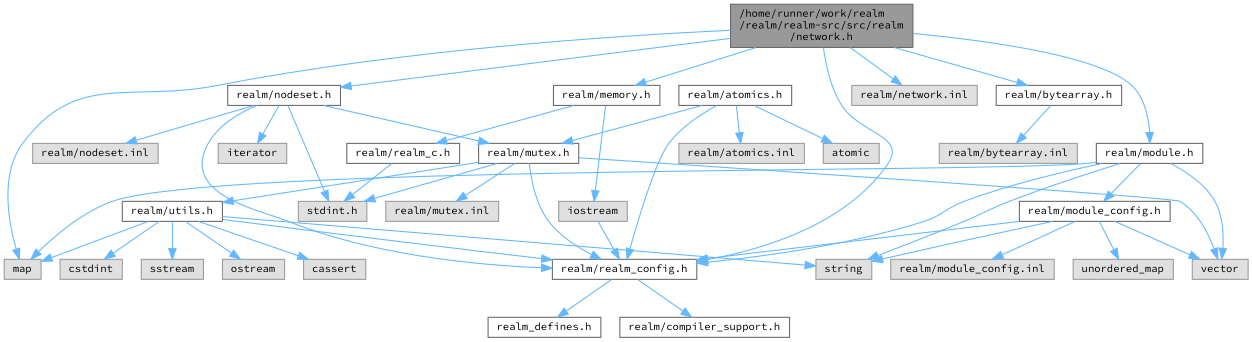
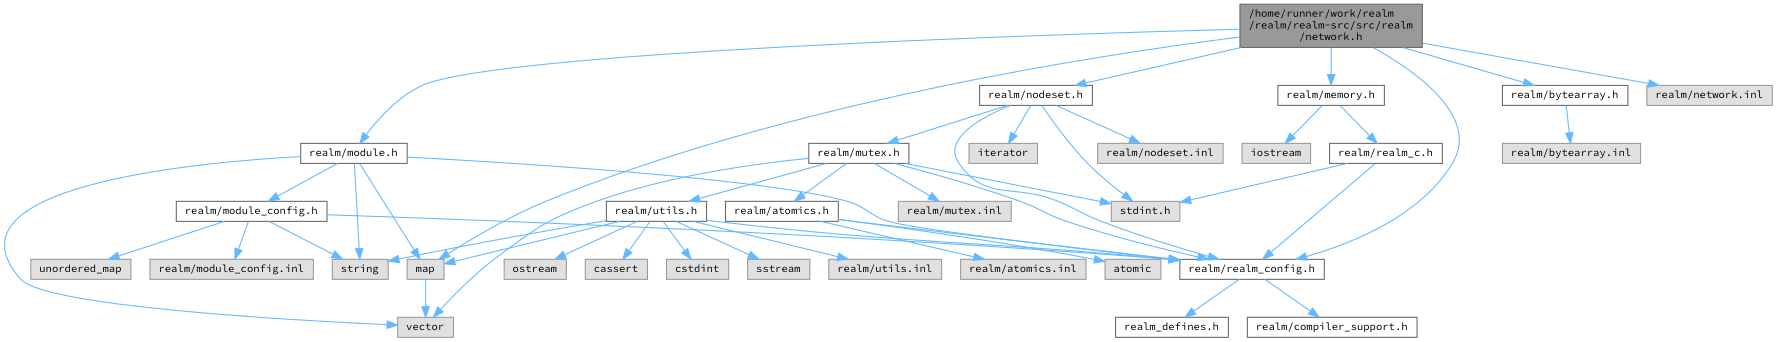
edge "realm/atomics.h" -> "realm/mutex.h": reversed
edge "iostream" -> "realm/realm_config.h": now "realm/realm_c.h" -> "realm/realm_config.h"
edge "realm/module_config.h" -> "vector": now "map" -> "vector"
node "realm/utils.inl": added
